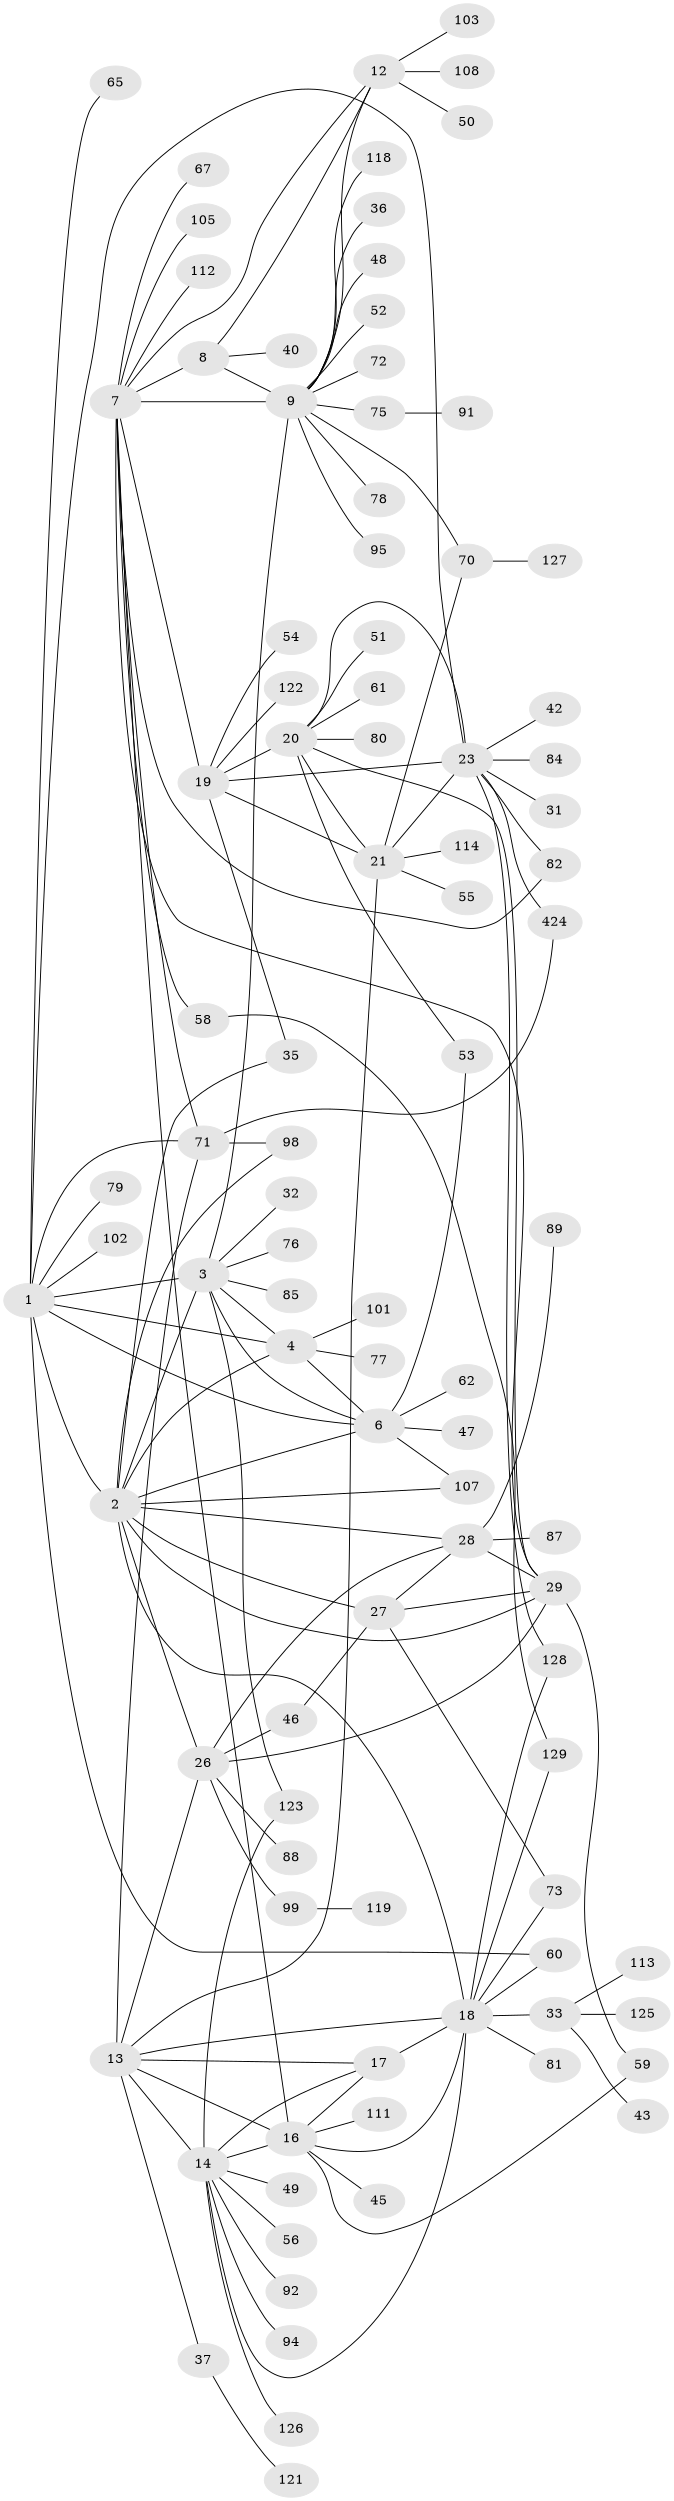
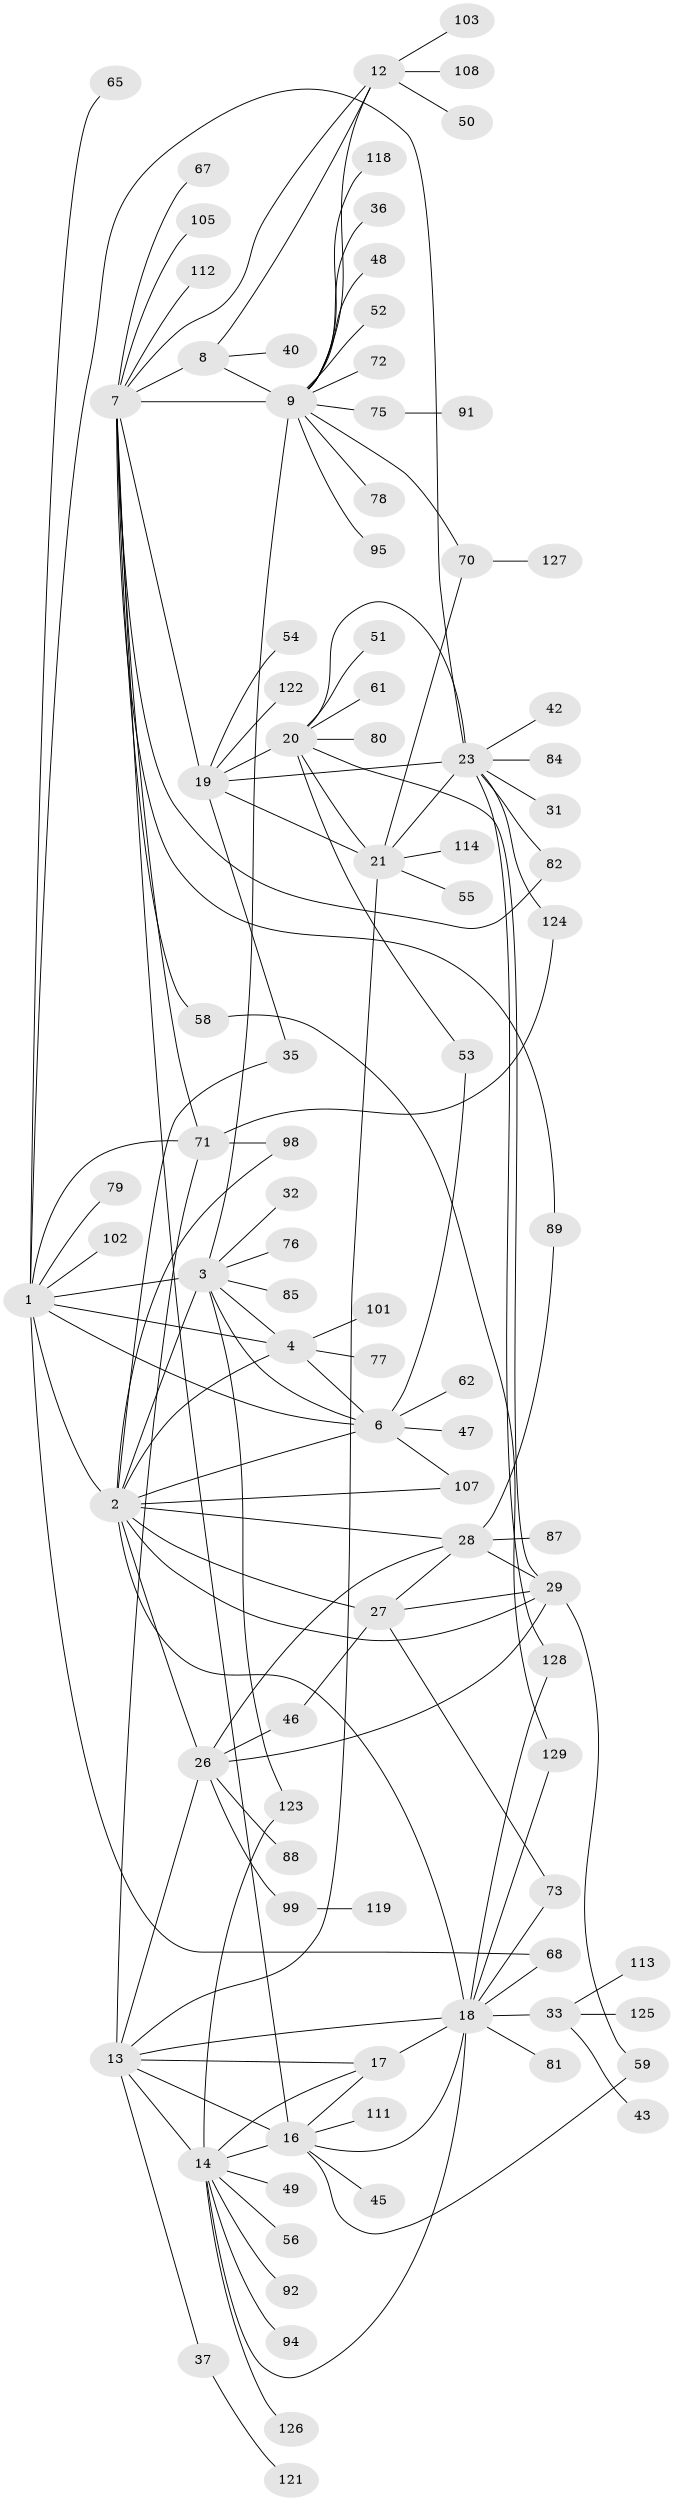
node "424": label "424" -> "124"
edge "7" -- "29": now "7" -- "89"
node "60": label "60" -> "68"
